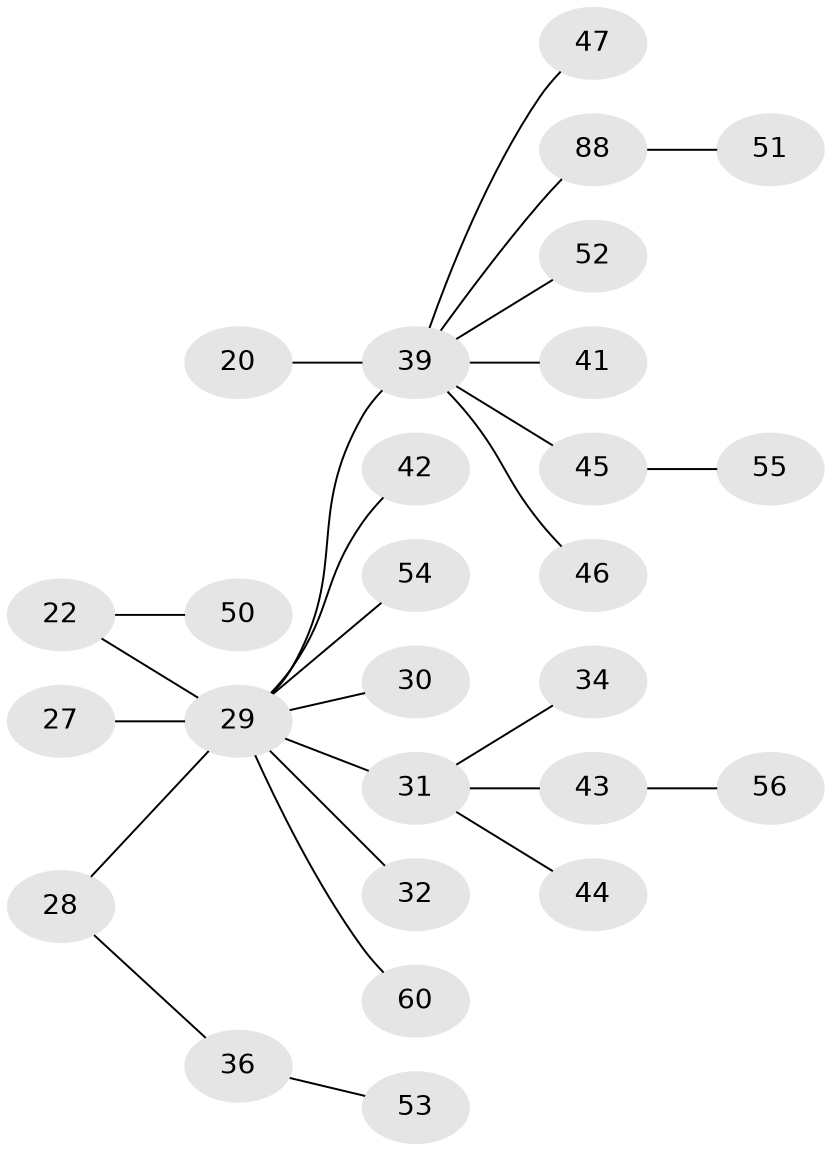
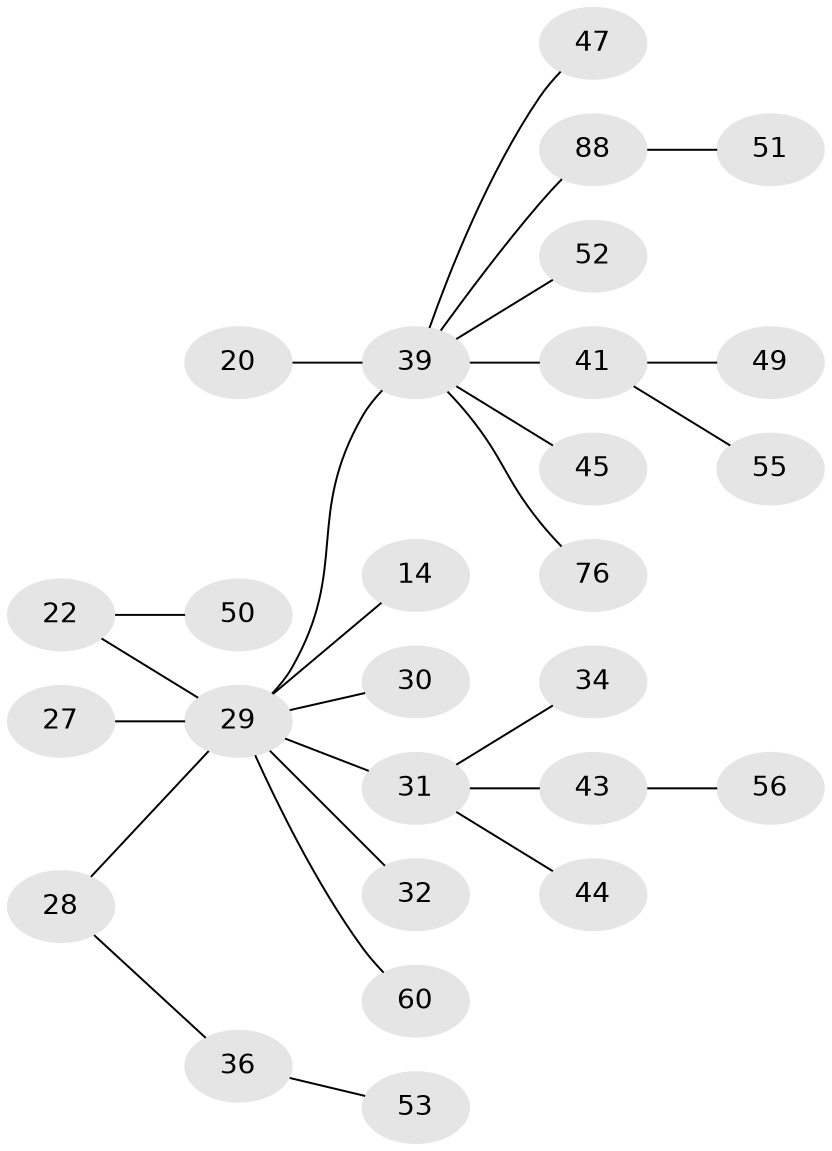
node "49": added
node "42": removed
edge "45" -- "55": now "41" -- "55"
node "54": label "54" -> "14"
node "46": label "46" -> "76"
